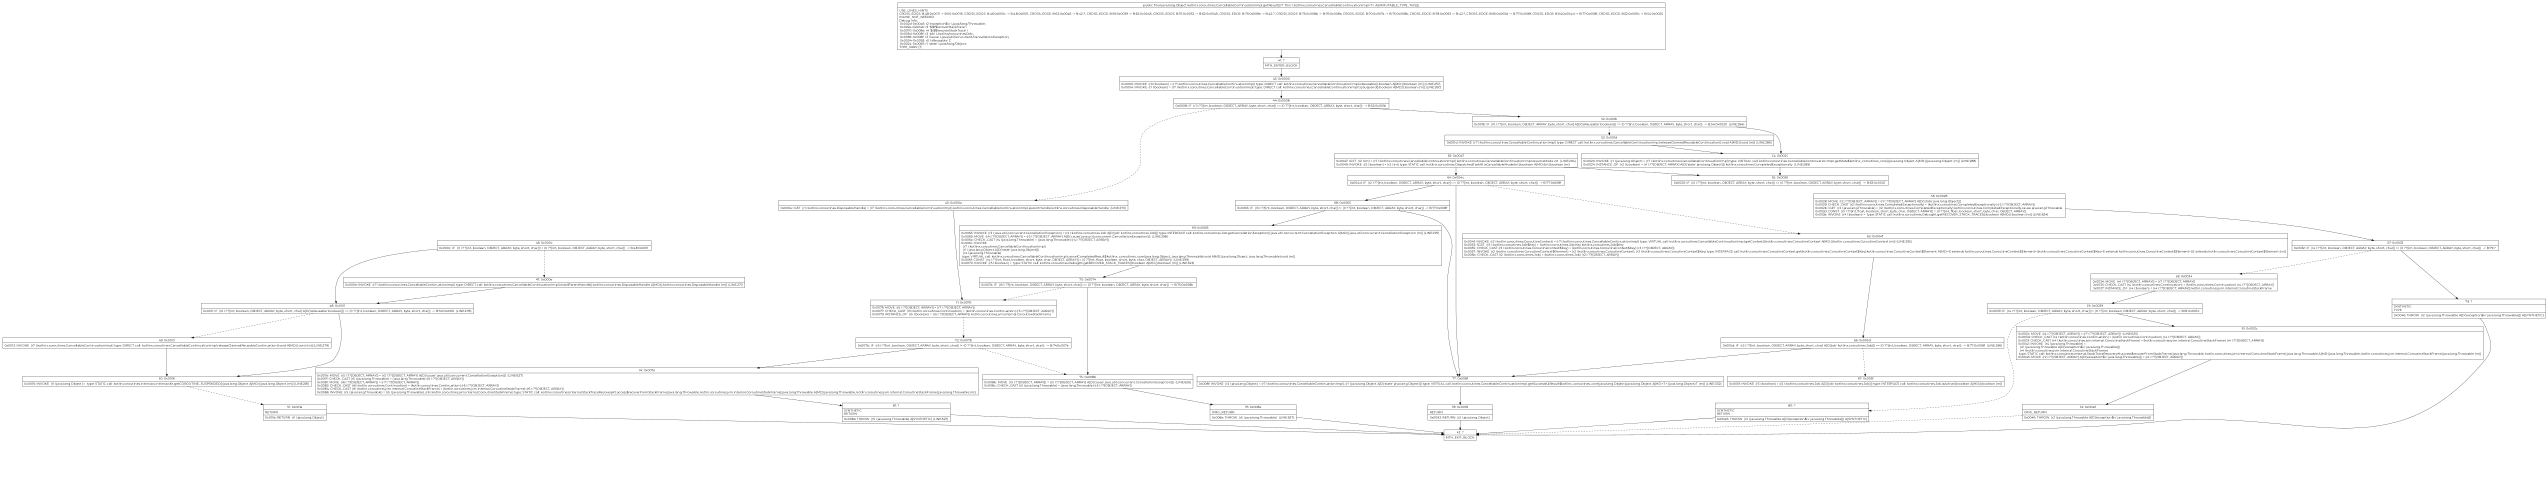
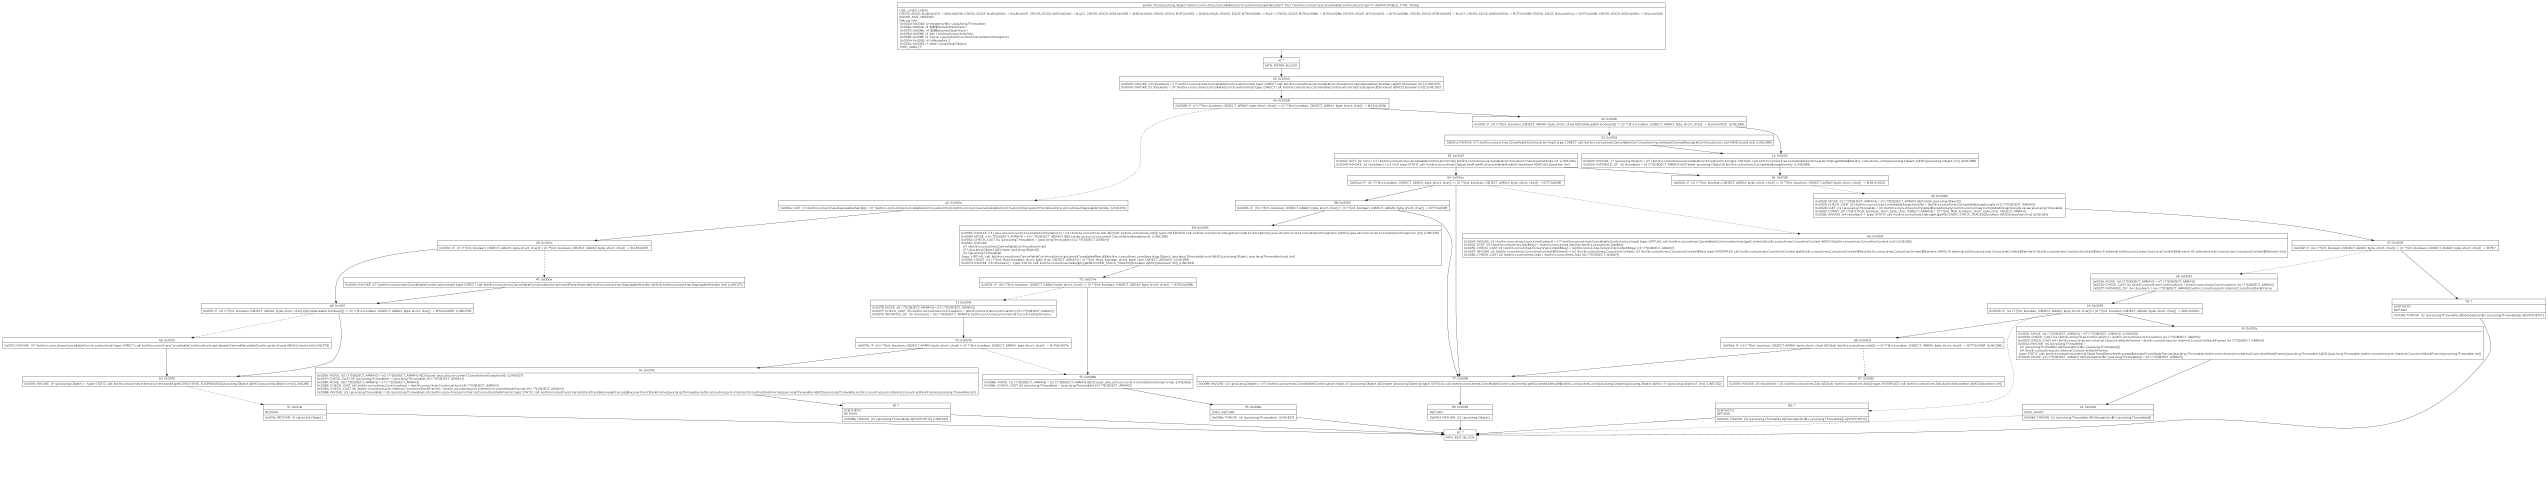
edge "55: 0x0026" -> "56: 0x0028": added
edge "45: 0x000a" -> "71: 0x0076": now "45: 0x000a" -> "46: 0x000c"
edge "65: 0x004f" -> "66: 0x005d": now "59: 0x0039" -> "66: 0x005d"
node "79: ?": text "TYPE" -> "RETURN"
edge "71: 0x0076" -> "72: 0x007b": style dashed -> solid
node "62: 0x0046": text "ORIG_RETURN" -> "ORIG_HINTS"
node "51: 0x001a": text "0x001a: RETURN  (r1 I:java.lang.Object)" -> "0x001a: RETURN  (r1 I:java.this.Object)"
